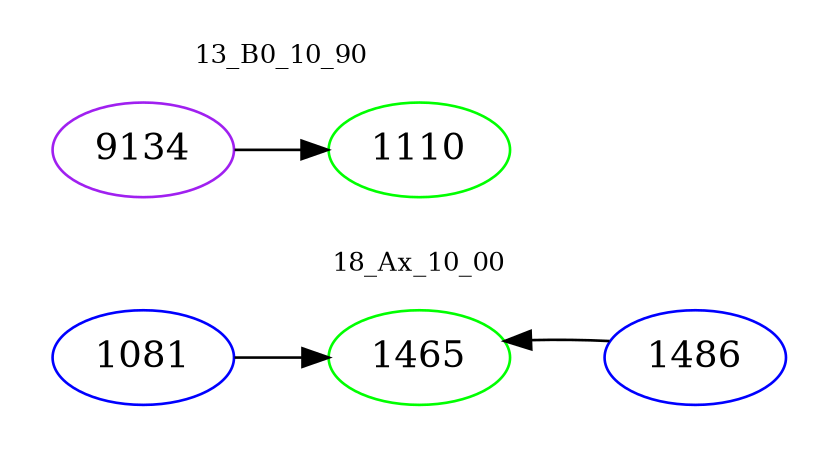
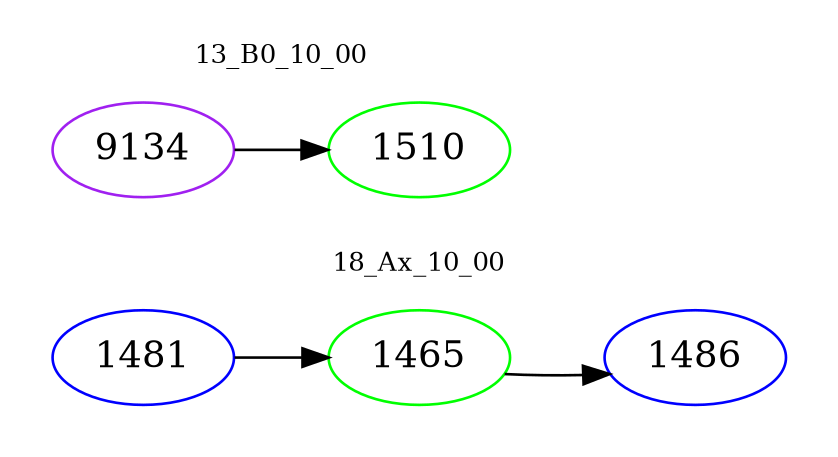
cluster "13_B0_10_90": label "13_B0_10_90" -> "13_B0_10_00"
node "1110": label "1110" -> "1510"
edge "1486" -> "1465": reversed
node "1081": label "1081" -> "1481"
